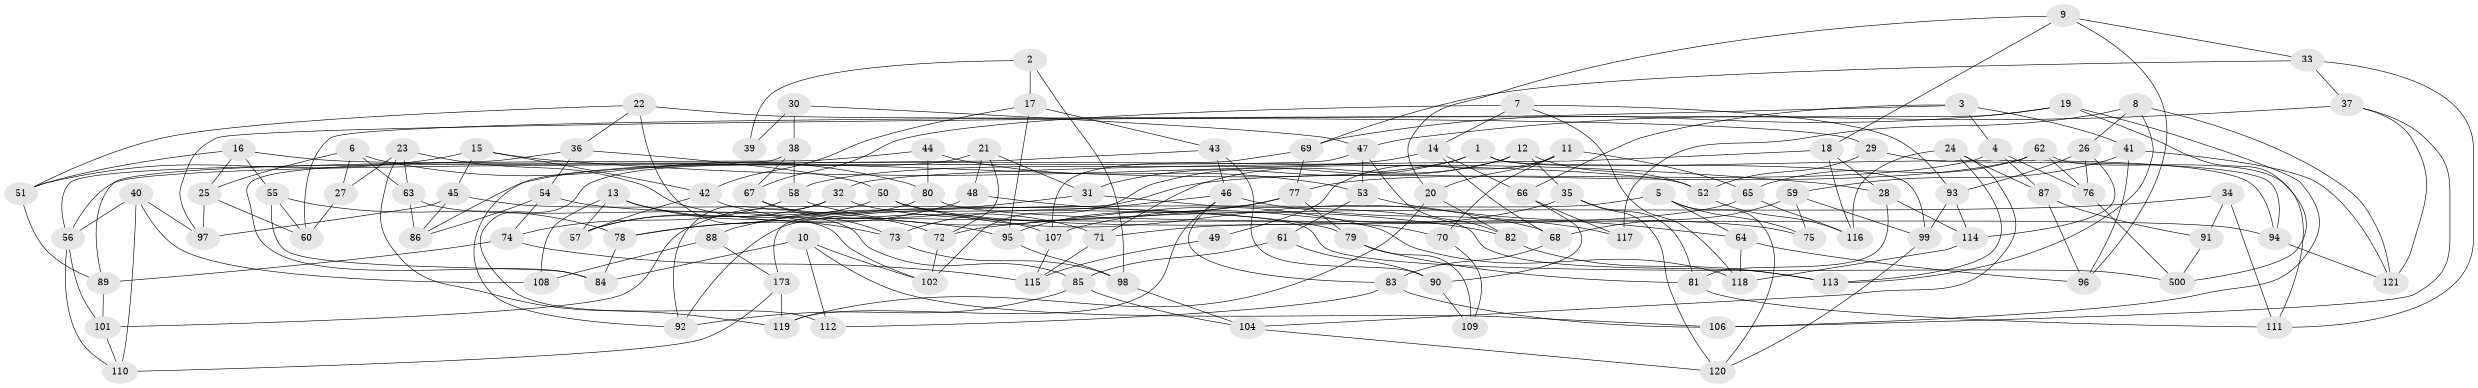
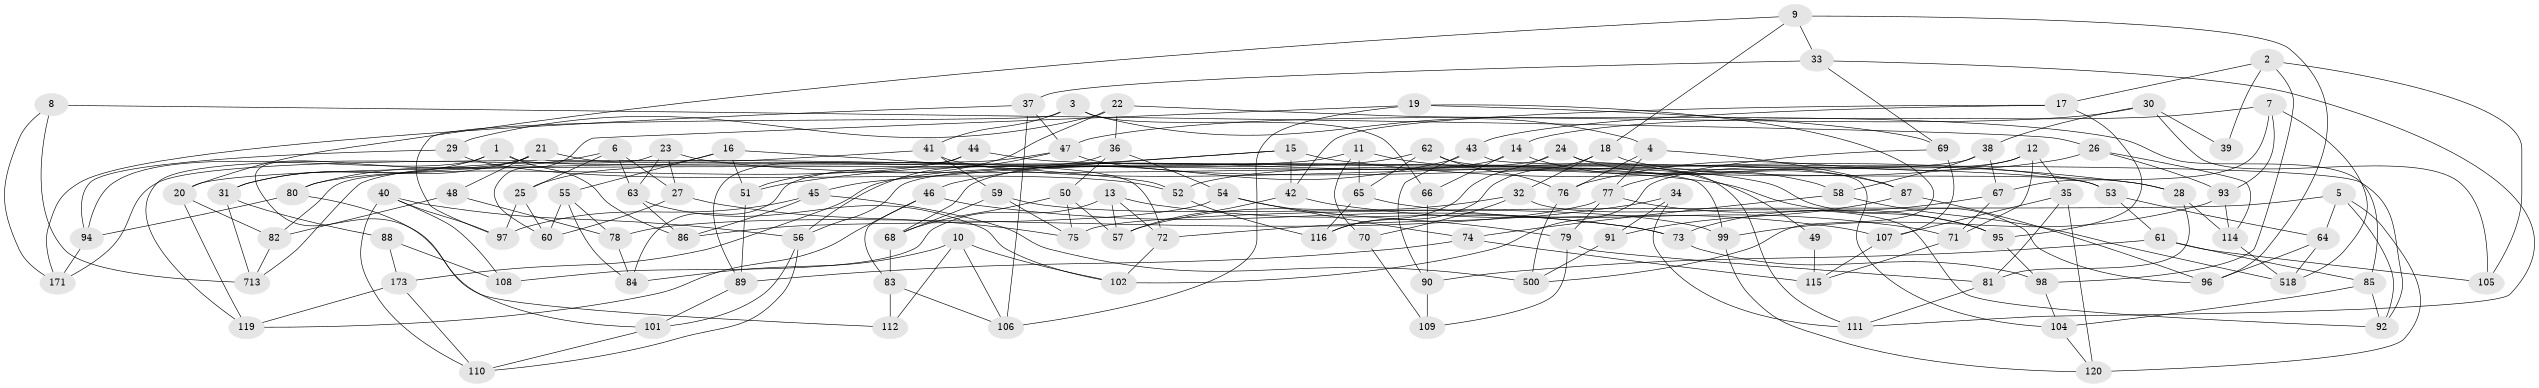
edge "27" -- "75": added
node "117": removed
node "118": label "118" -> "518"
node "113": label "113" -> "713"
node "121": label "121" -> "171"
node "105": added
